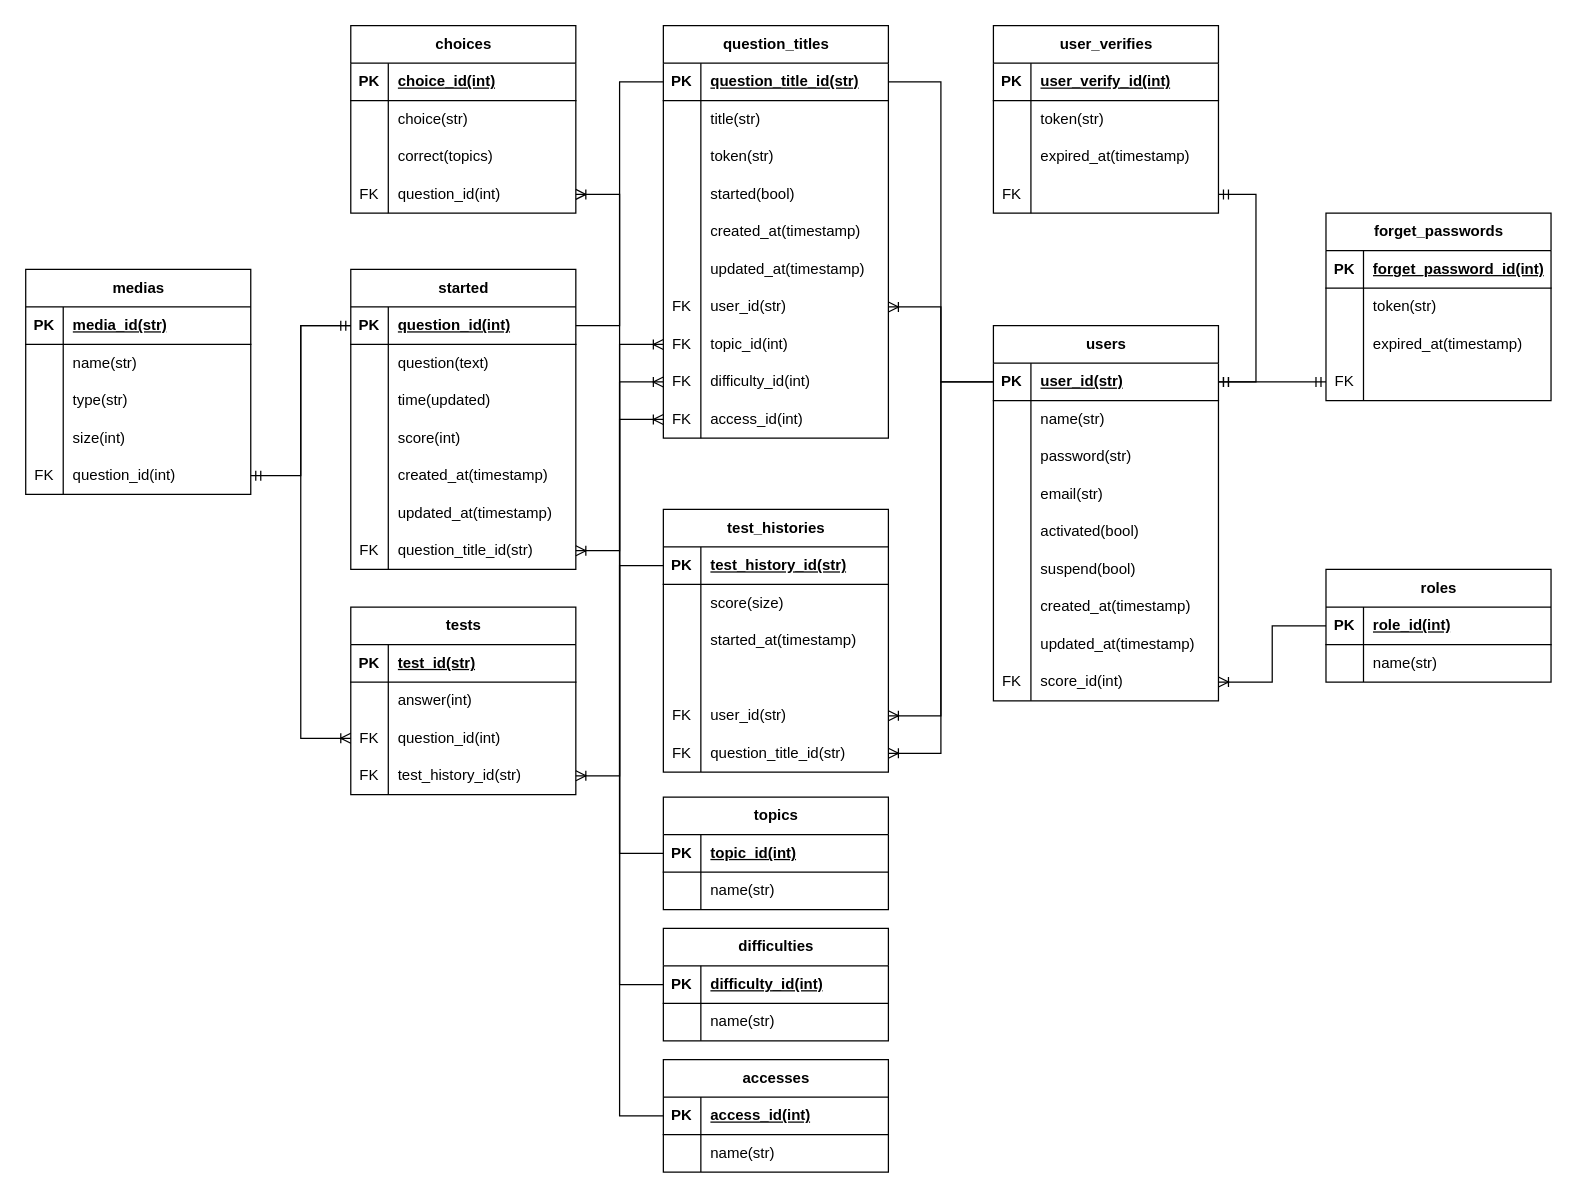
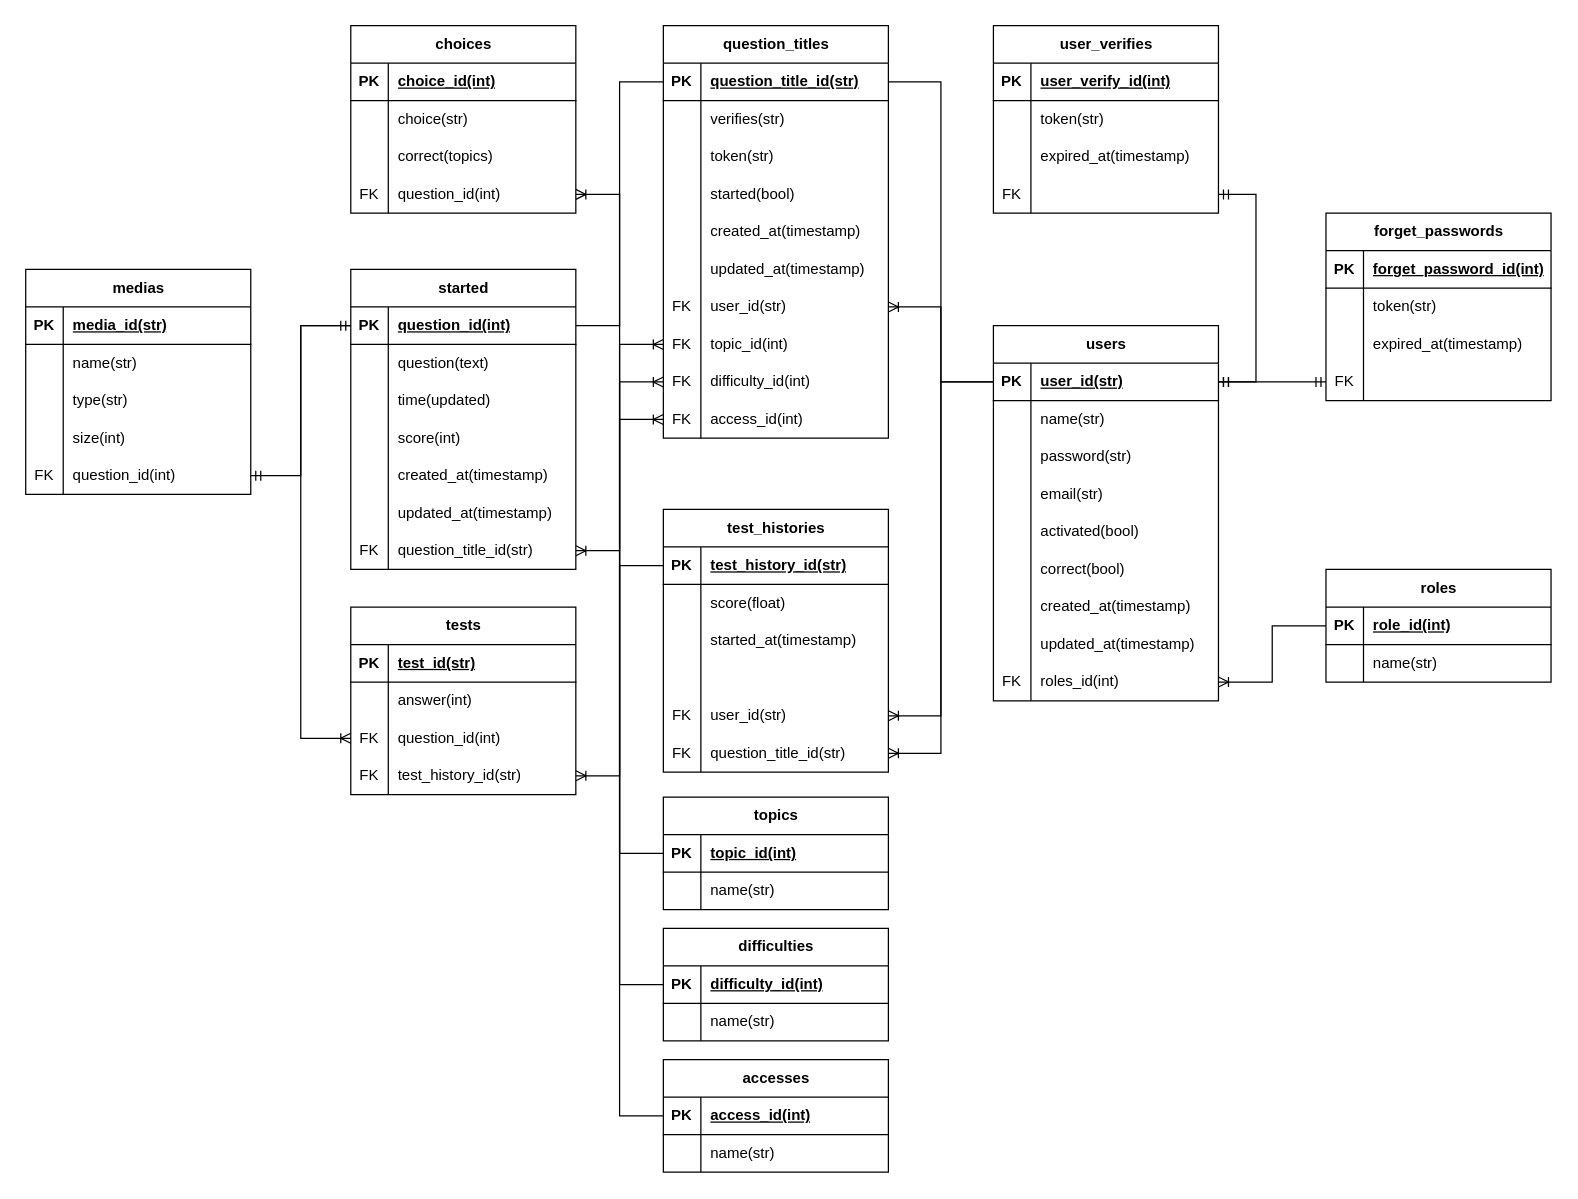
node "title(str)": label "title(str)" -> "verifies(str)"
node "suspend(bool)": label "suspend(bool)" -> "correct(bool)"
node "score(size)": label "score(size)" -> "score(float)"
node "score_id(int)": label "score_id(int)" -> "roles_id(int)"
